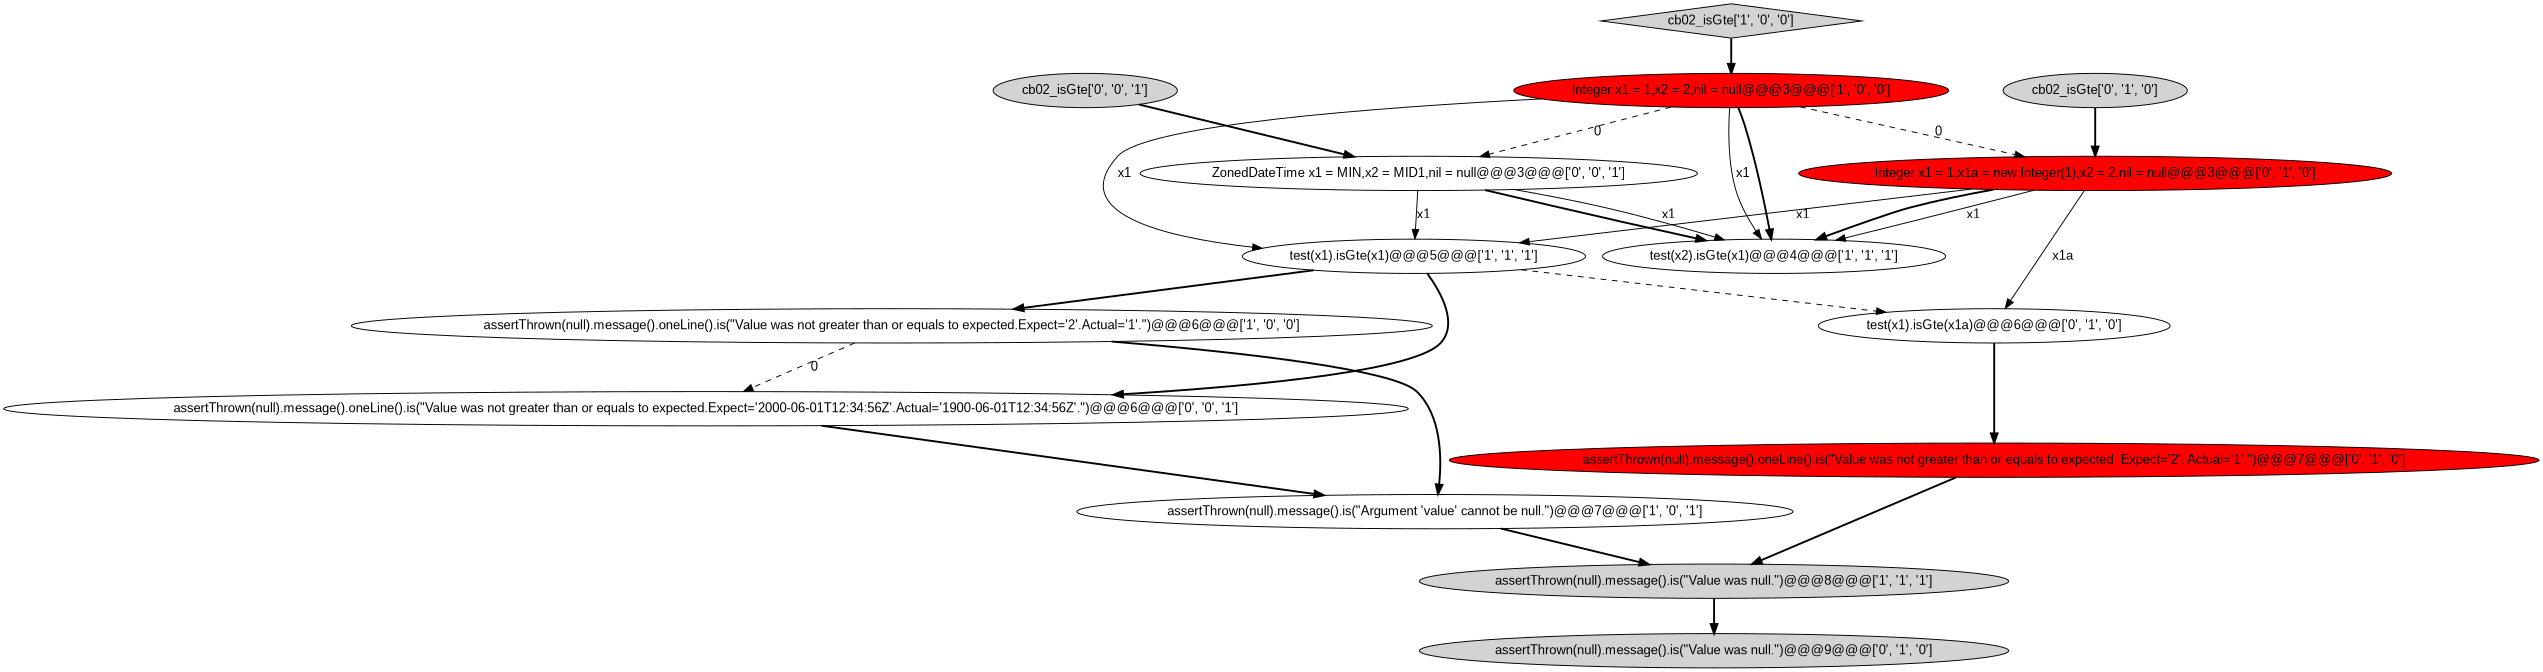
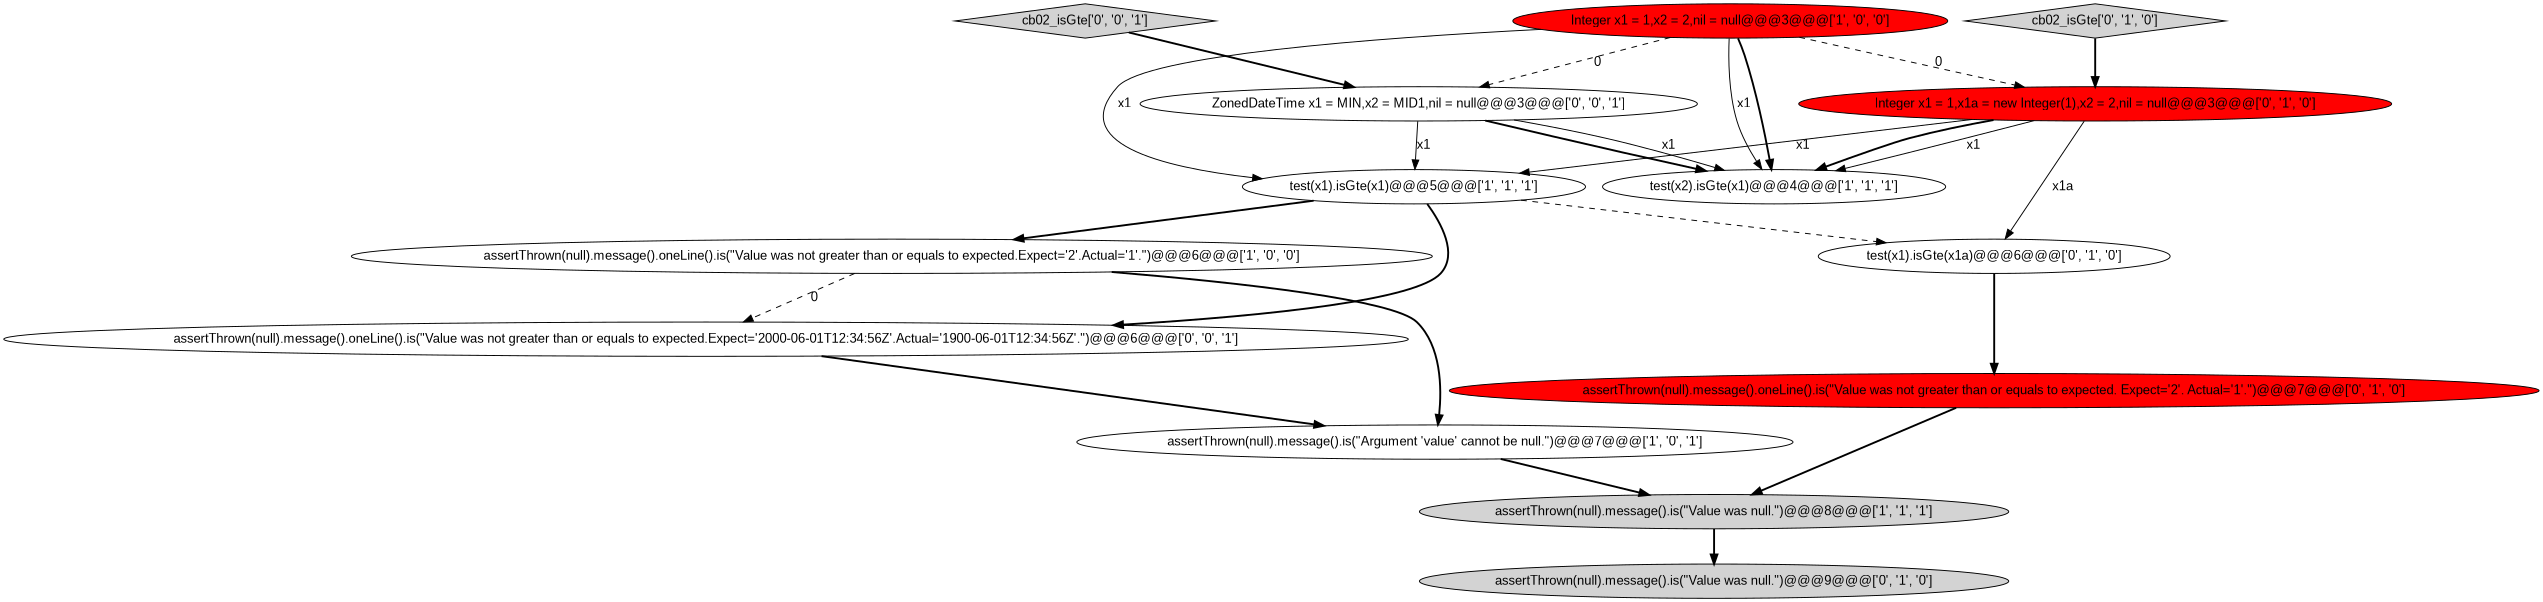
node "cb02_isGte['1', '0', '0']": removed
node "cb02_isGte['0', '0', '1']": shape ellipse -> diamond
node "cb02_isGte['0', '1', '0']": shape ellipse -> diamond
